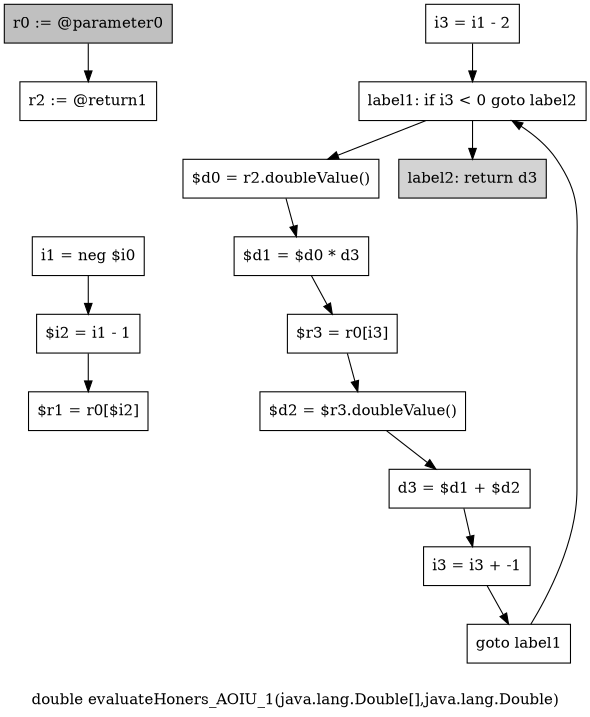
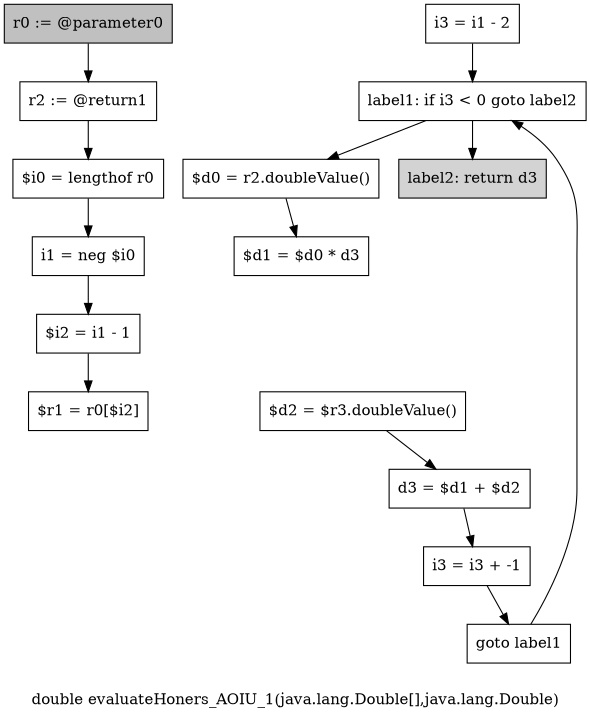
node "$i0 = lengthof r0": added
node "$r3 = r0[i3]": removed
